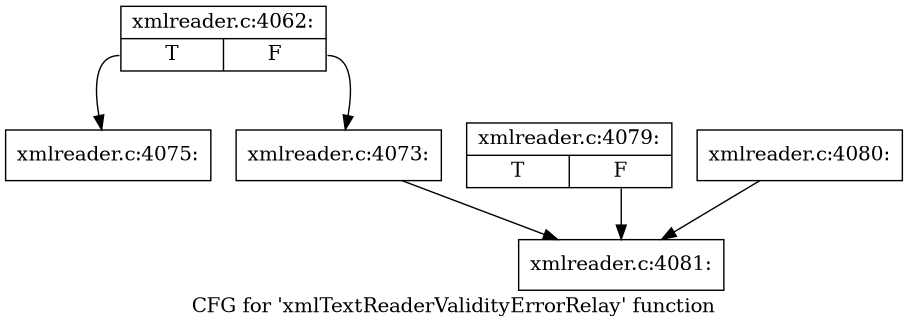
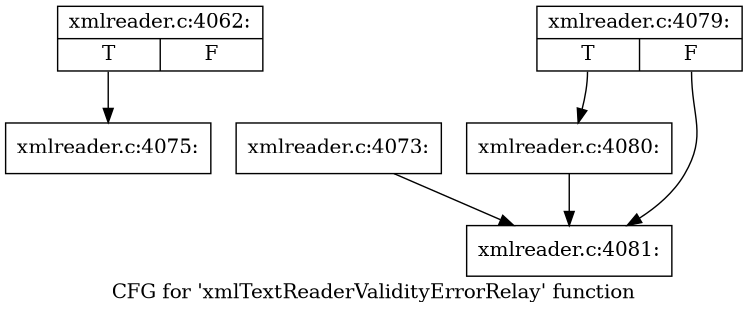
edge "xmlreader.c:4062:" -> "xmlreader.c:4073:": removed
edge "xmlreader.c:4079:" -> "xmlreader.c:4080:": added
